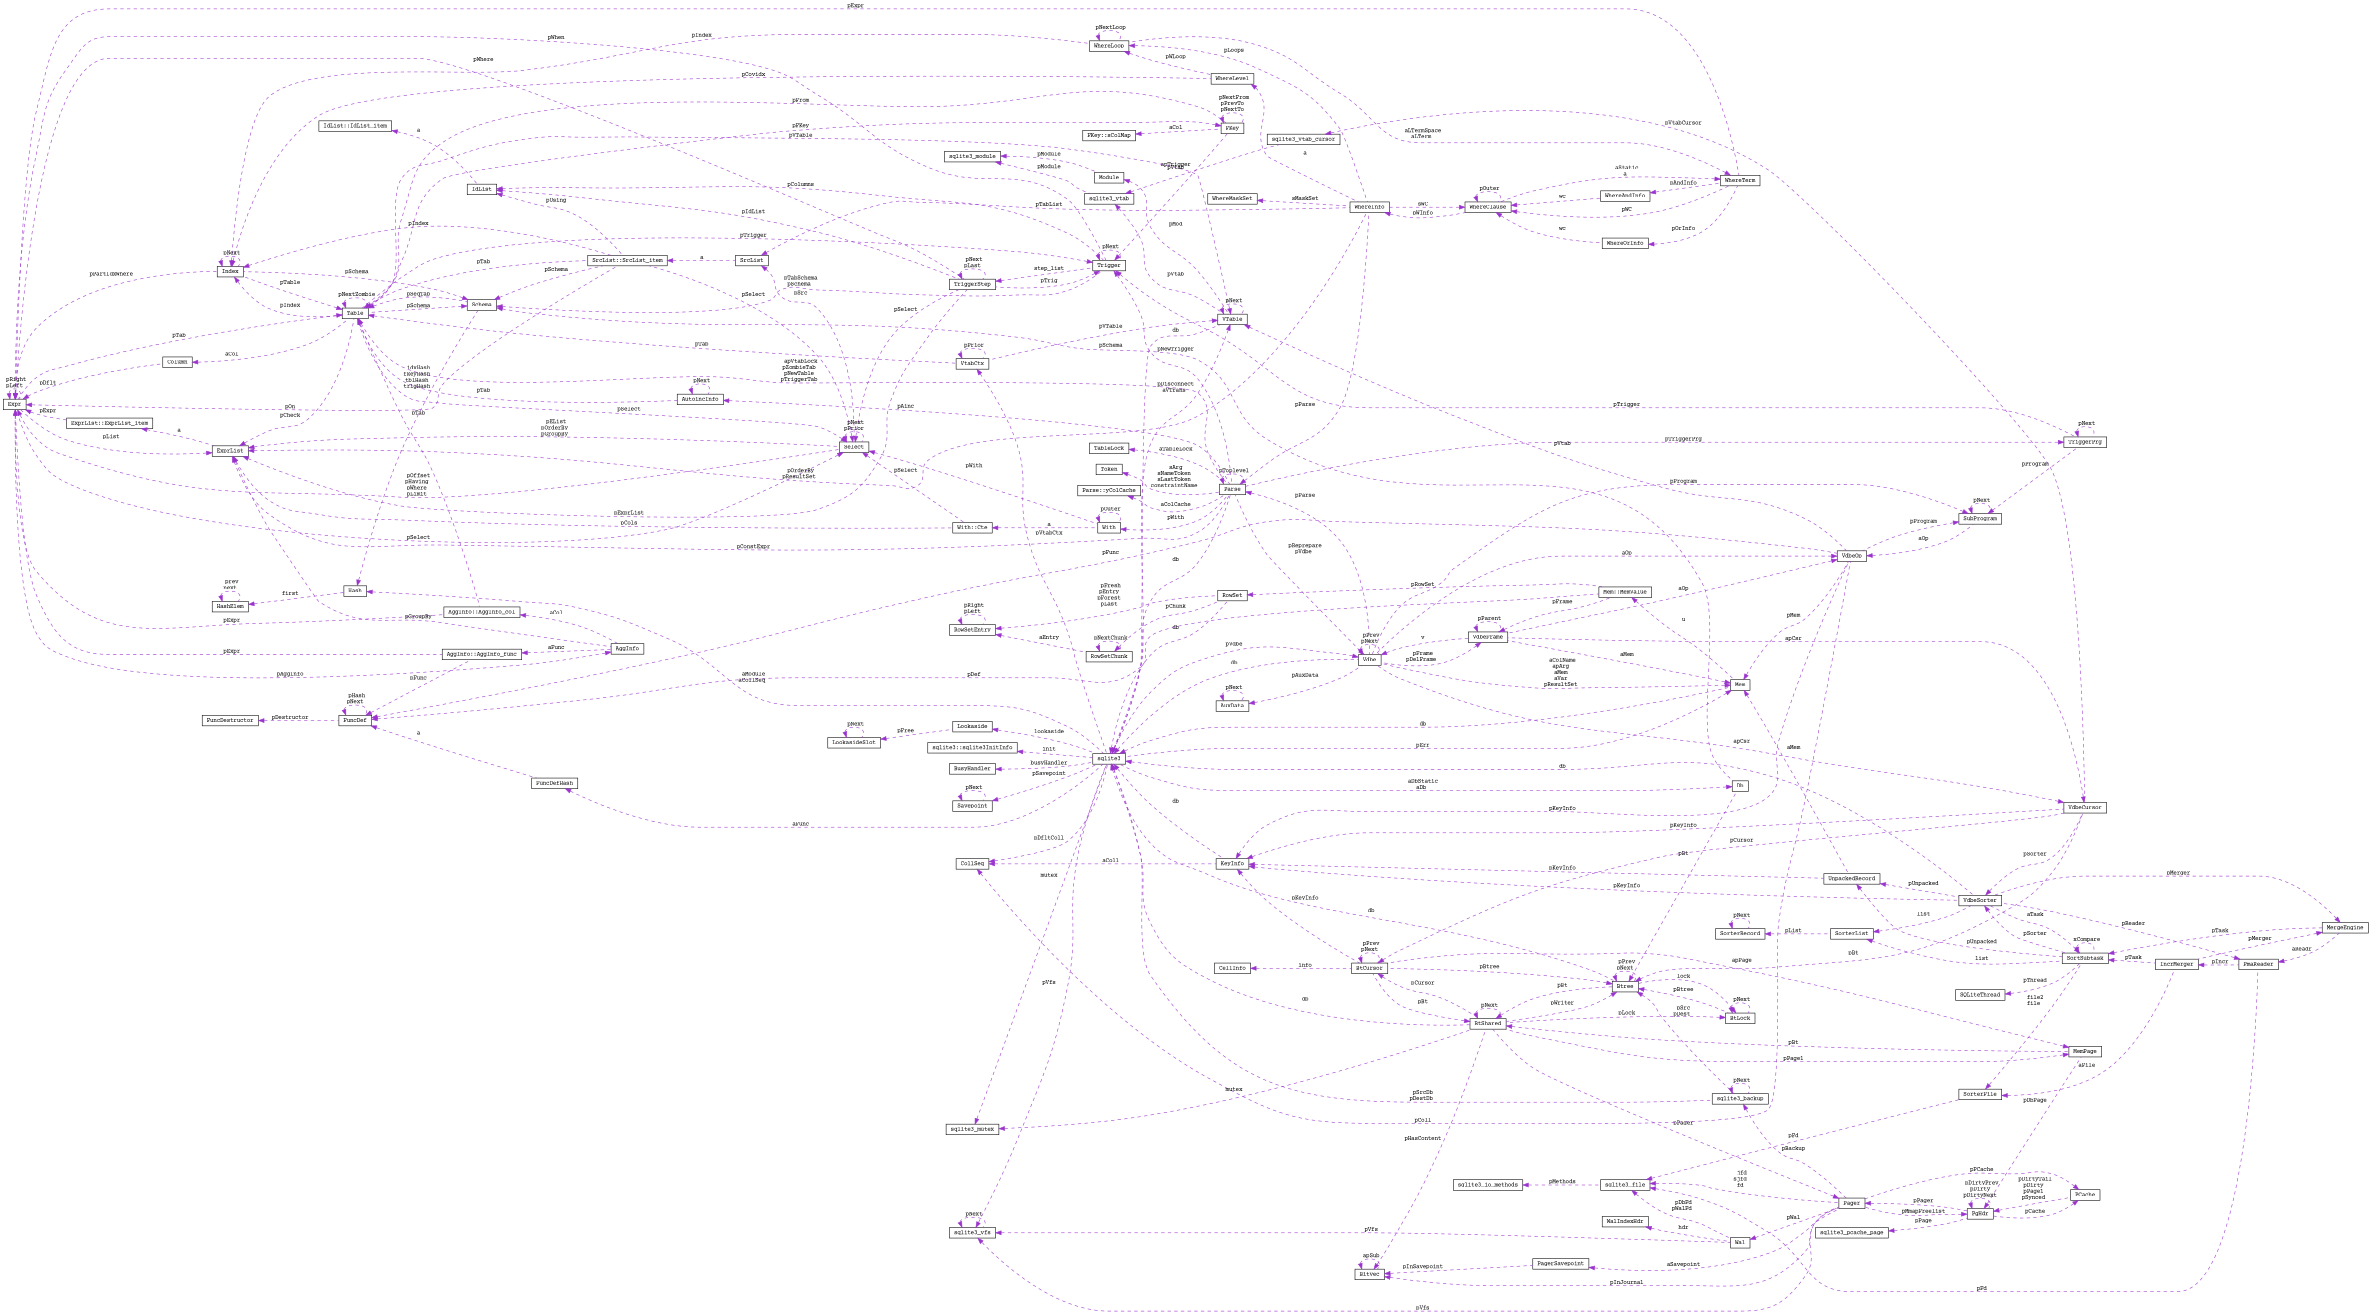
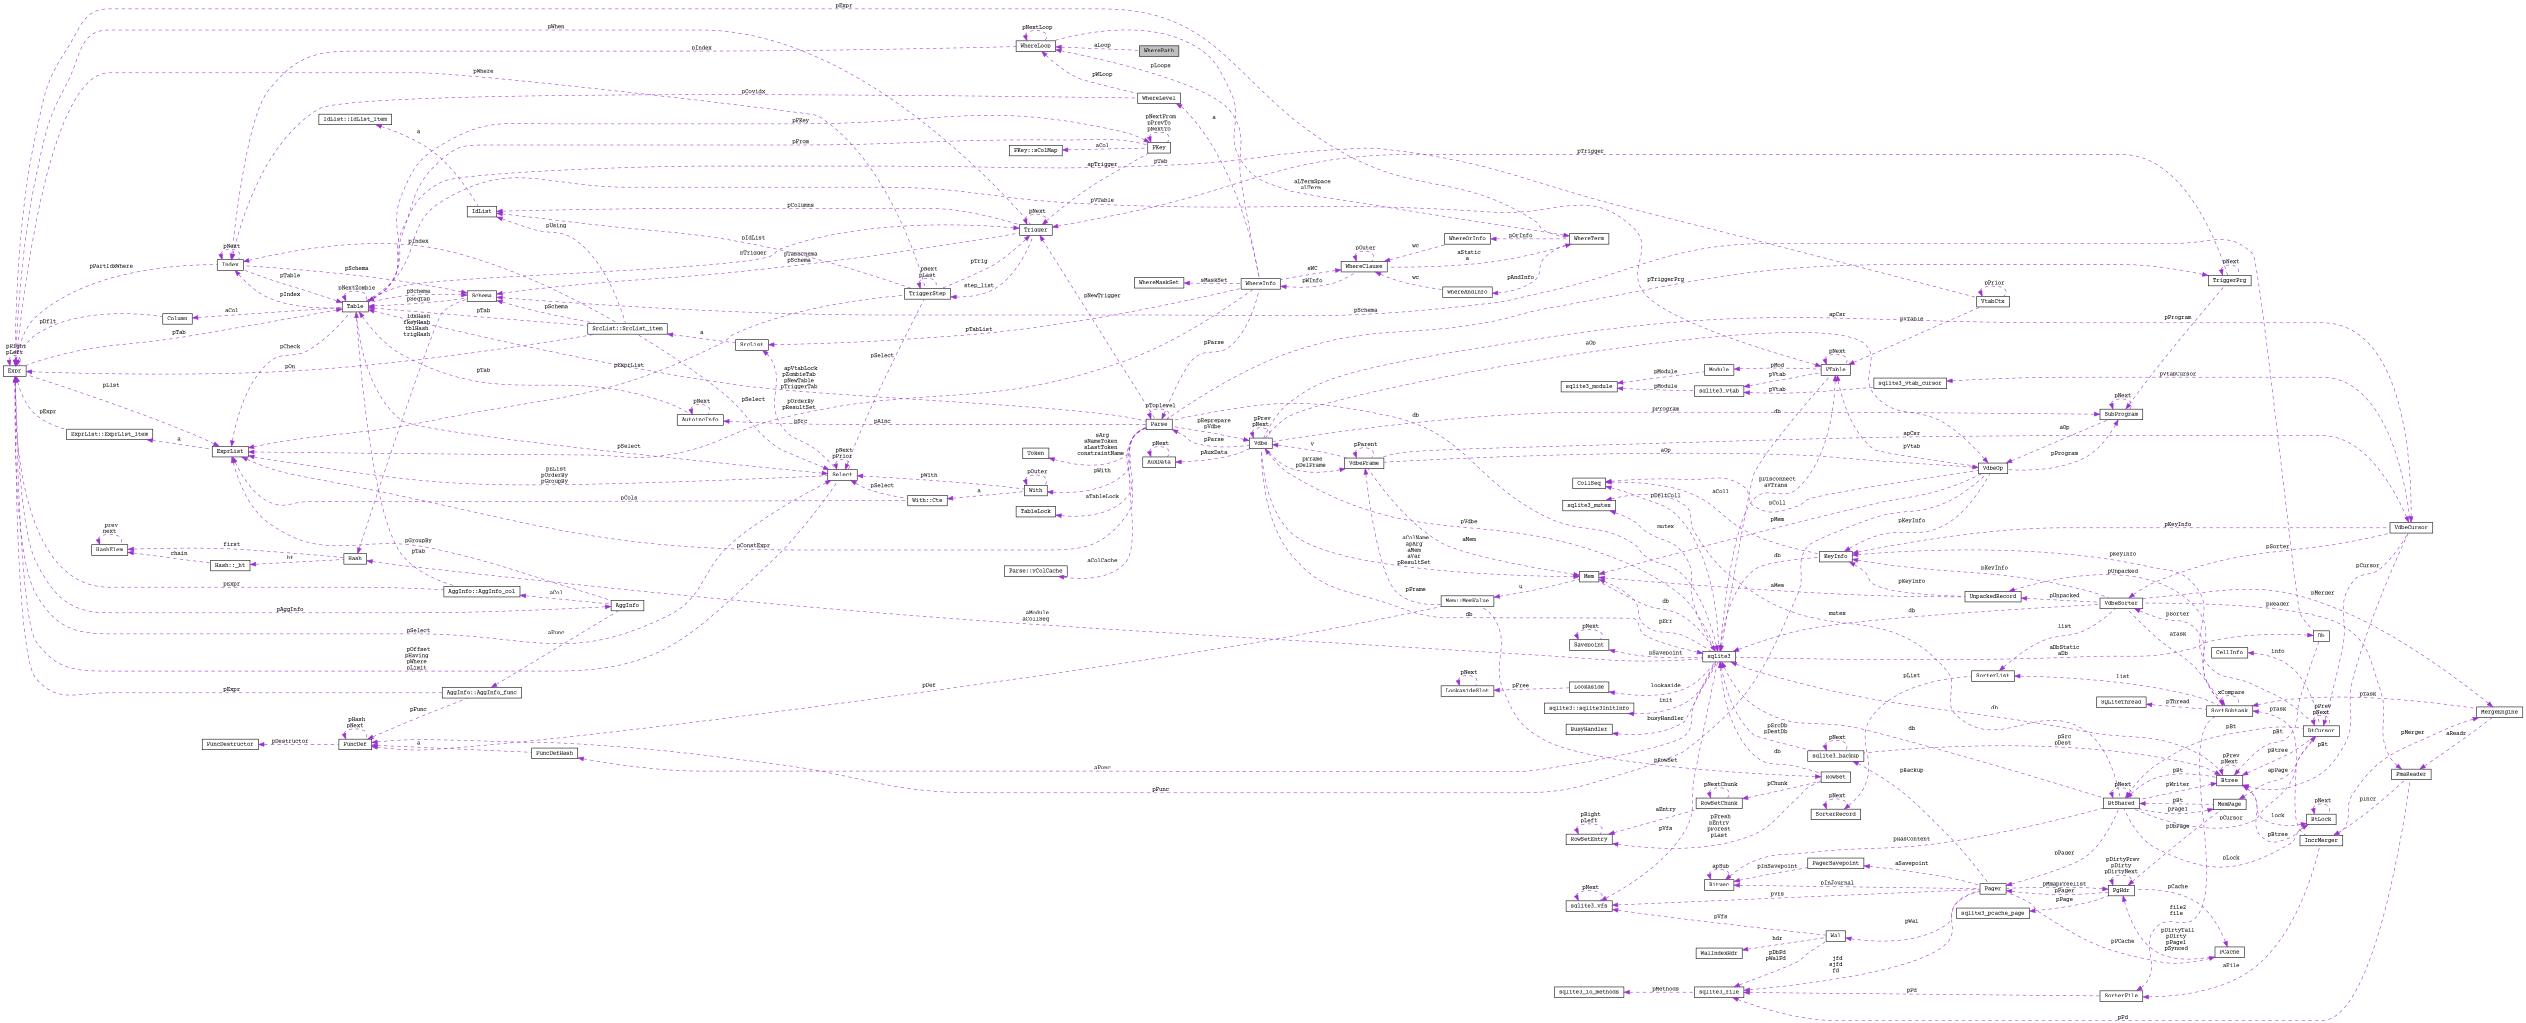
node "WherePath": added
edge "WhereTerm" -> "WhereClause": removed, label "pWC"
edge "sqlite3" -> "VtabCtx": removed, label "pVtabCtx"
node "Hash::_ht": added
